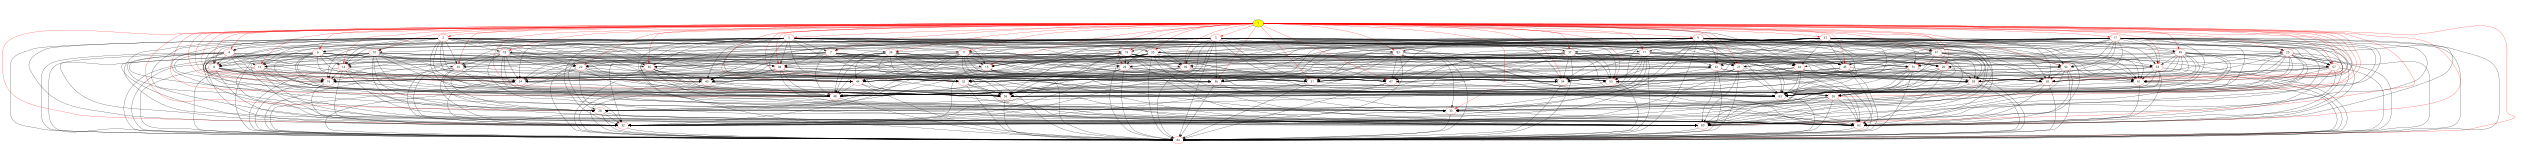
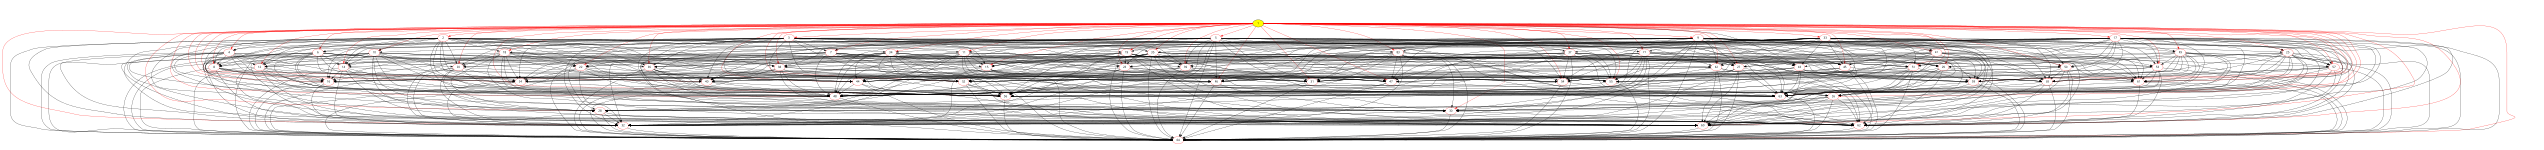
edge "3" -> "38": now "34" -> "38"
